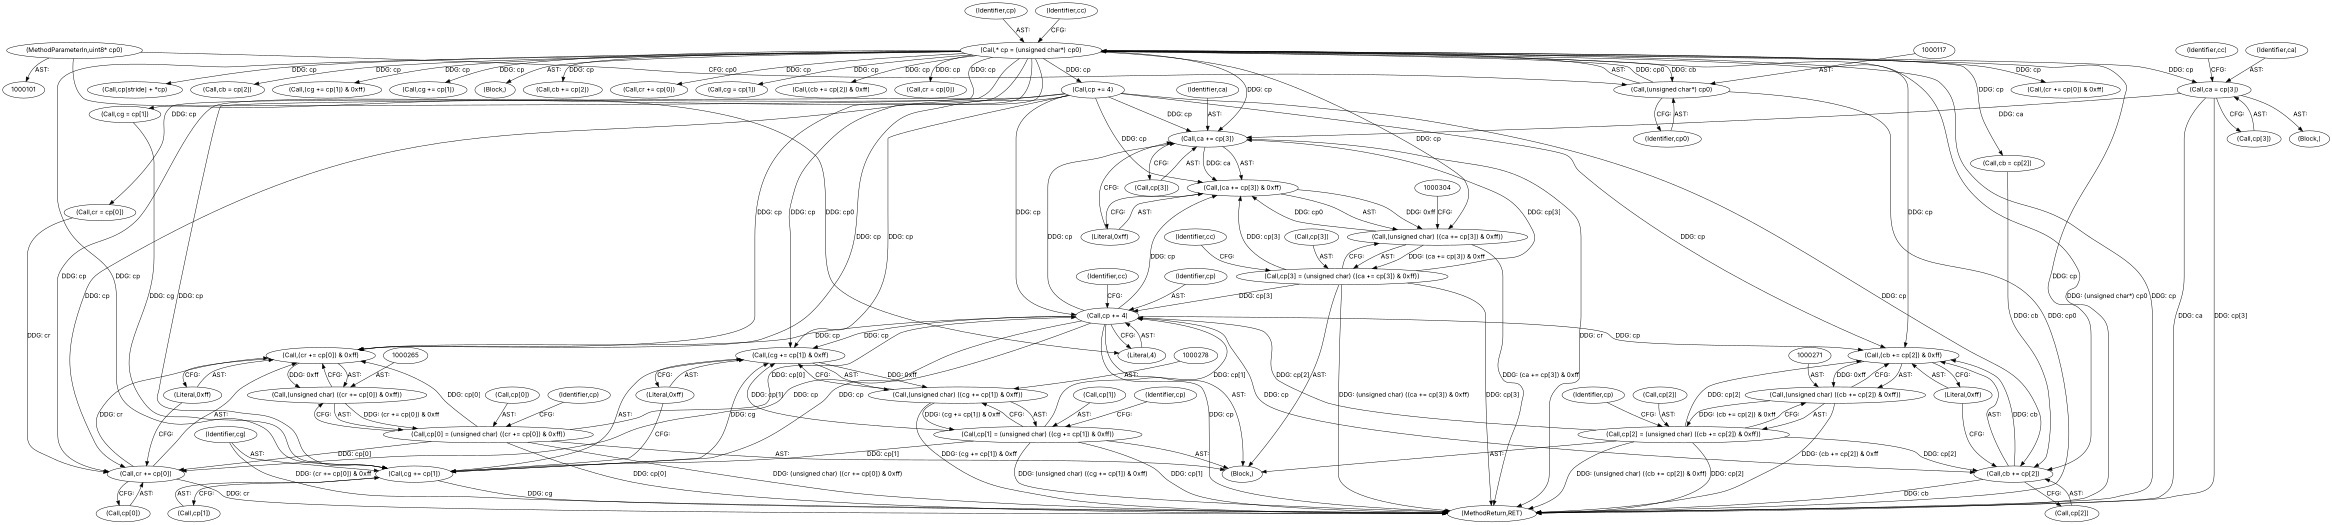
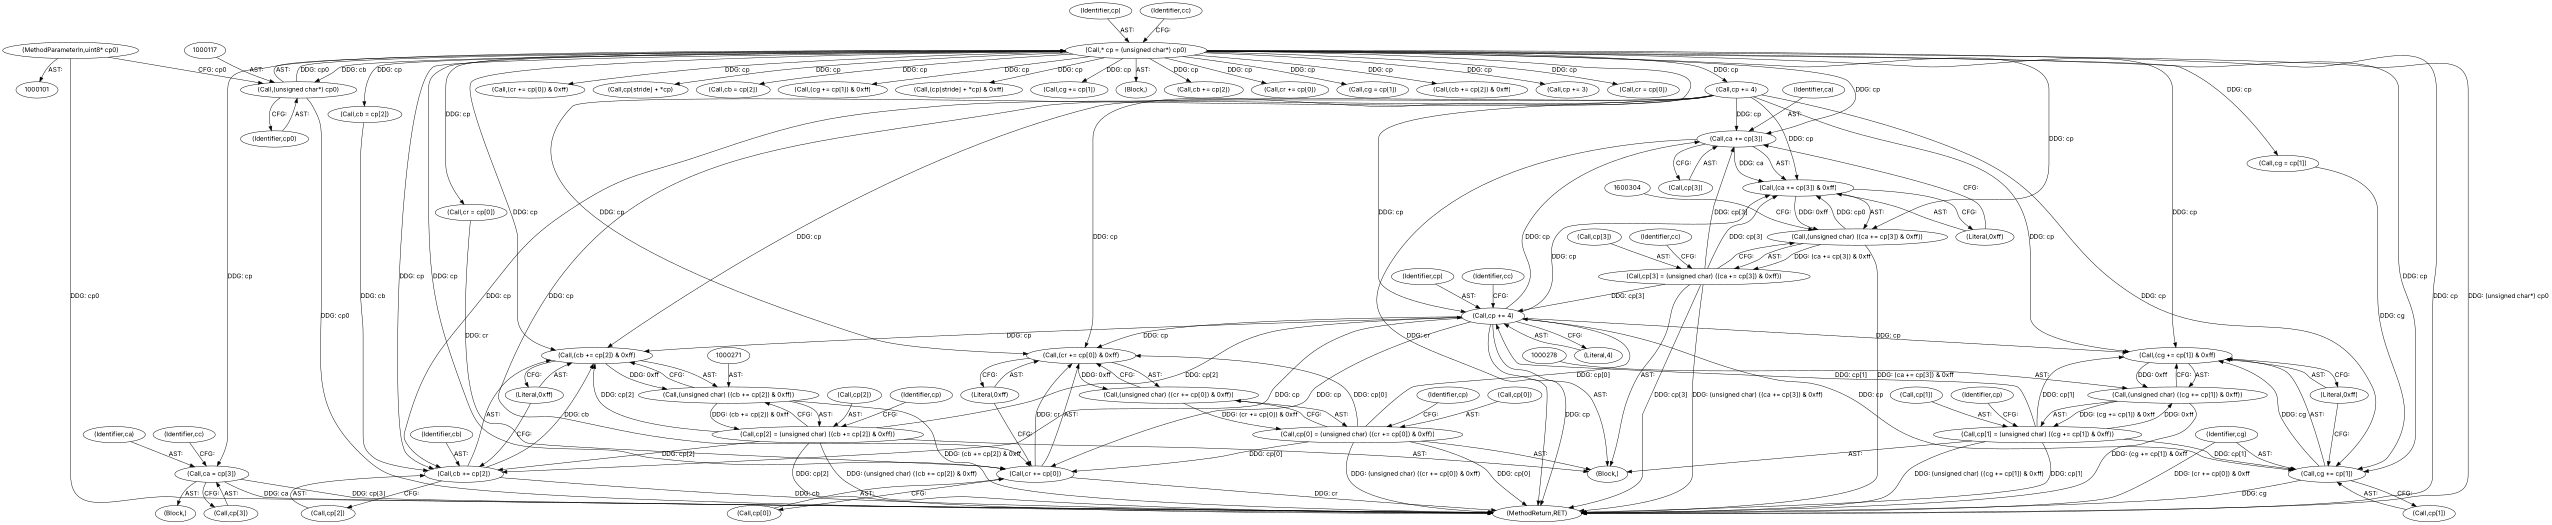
node "(Call,(cp[stride] + *cp) & 0xff)": added
node "(Call,cp += 3)": added
edge "(MethodParameterIn,uint8* cp0)" -> "(Literal,4)": now "(MethodParameterIn,uint8* cp0)" -> "(MethodReturn,RET)"
edge "(Call,ca = cp[3])" -> "(Call,ca += cp[3])": removed, label "DDG: ca"
node "1000304": label "1000304" -> "1600304"
node "1000265": removed
edge "(Call,cp[1] = (unsigned char) ((cg += cp[1]) & 0xff))" -> "(Call,(unsigned char) ((cg += cp[1]) & 0xff))": label "CFG: " -> "DDG: 0xff"
node "(Identifier,cb)": added
